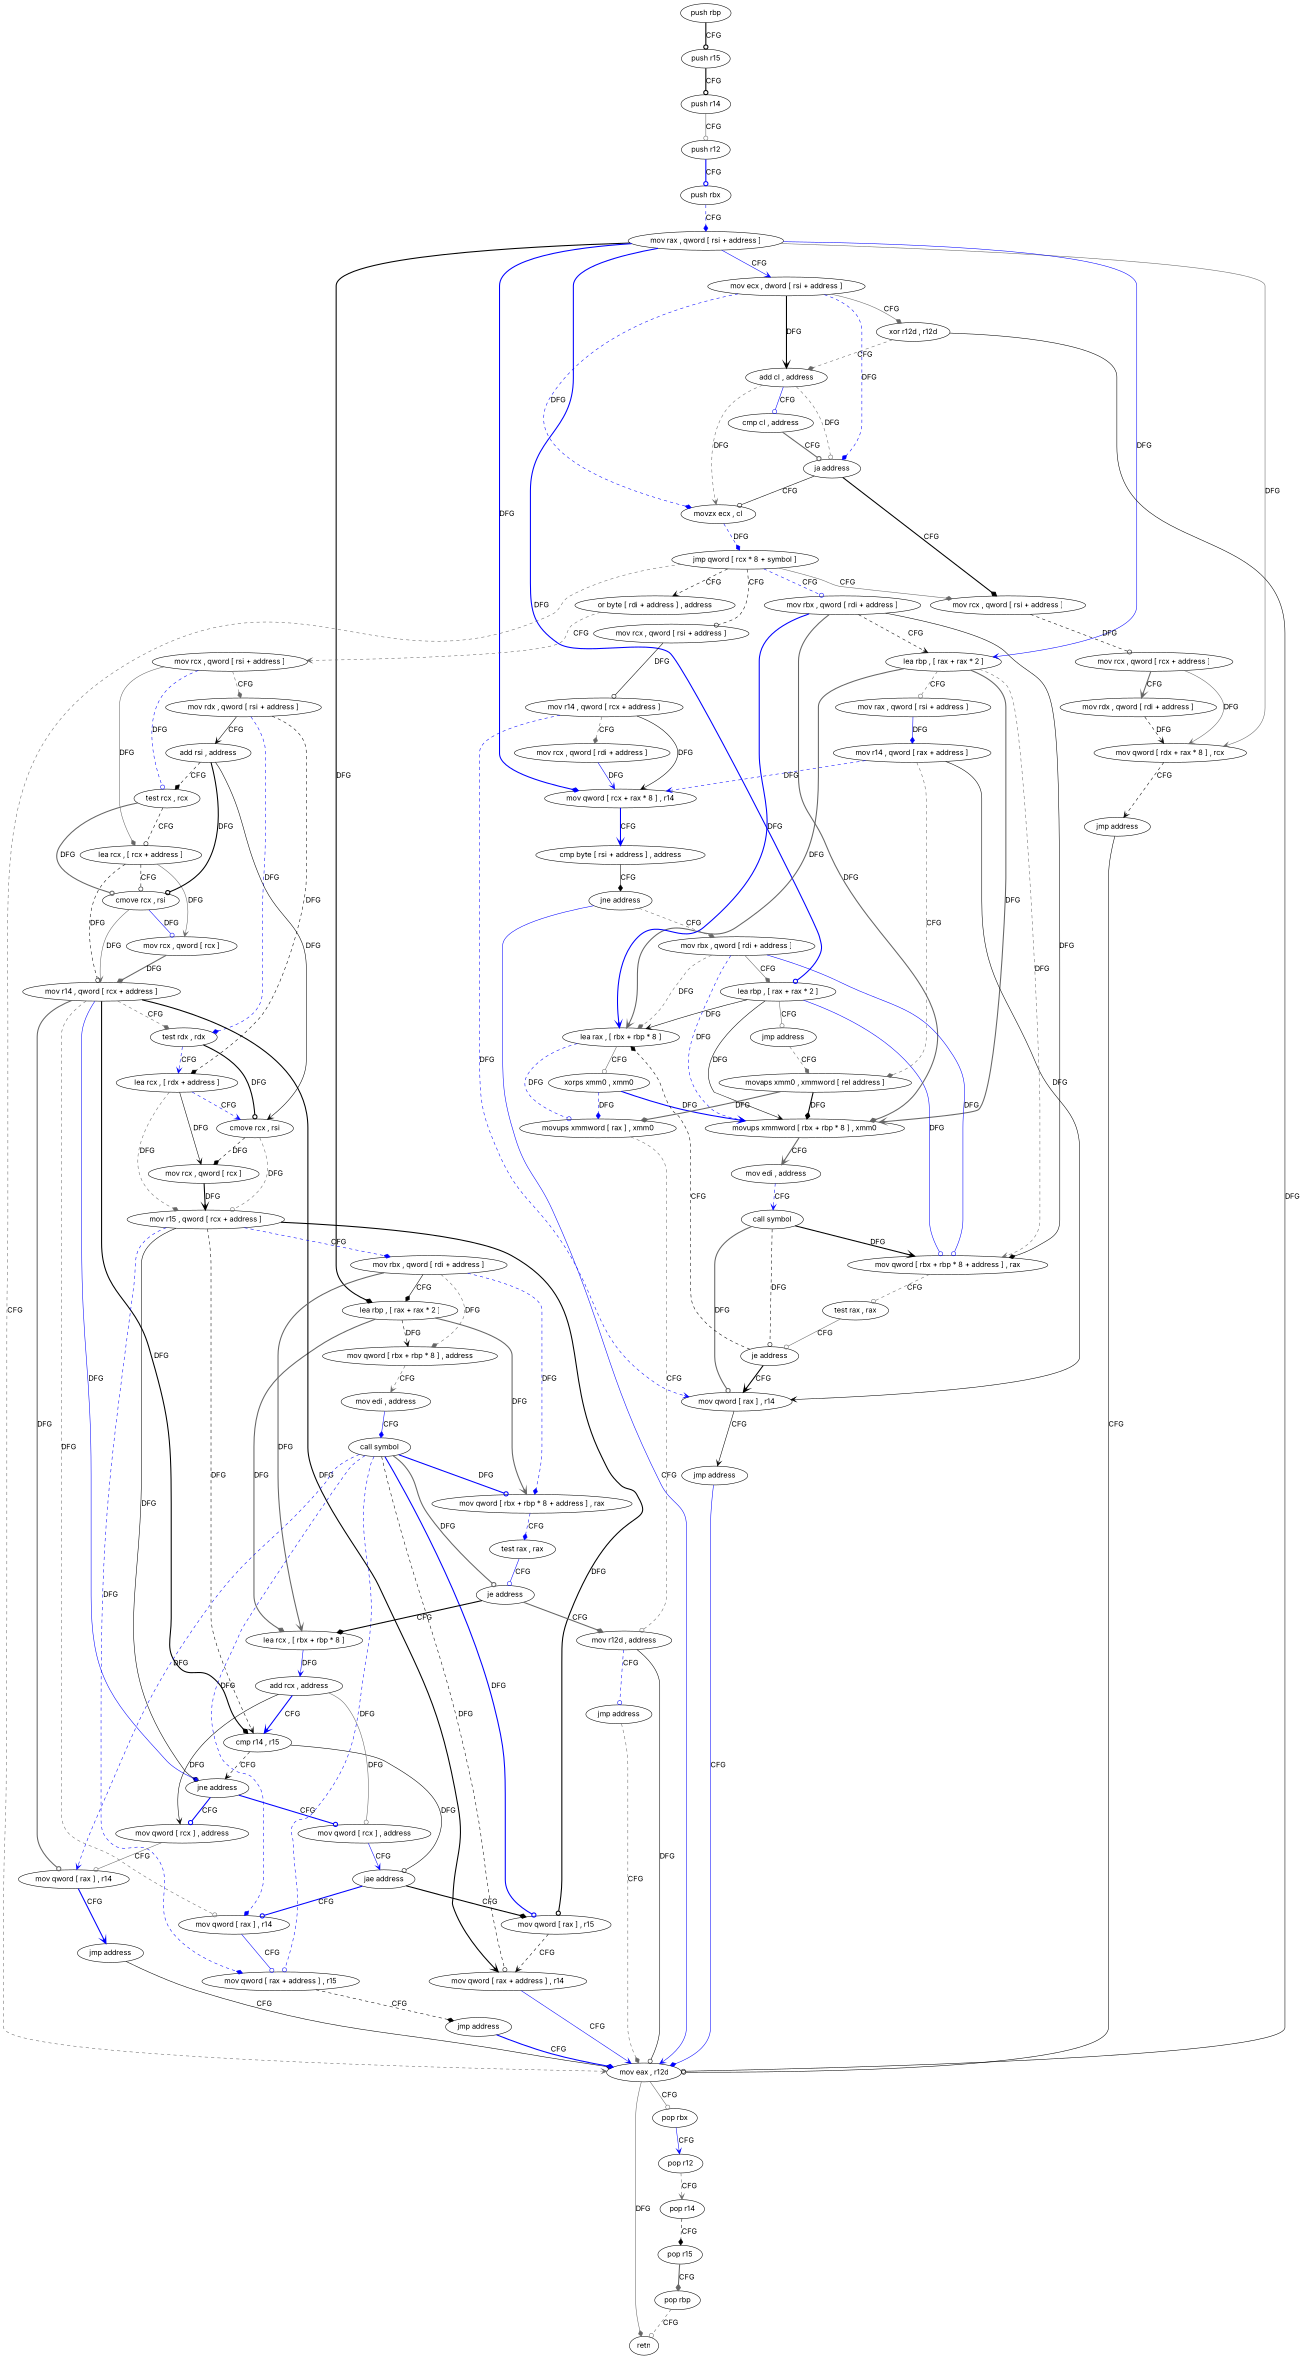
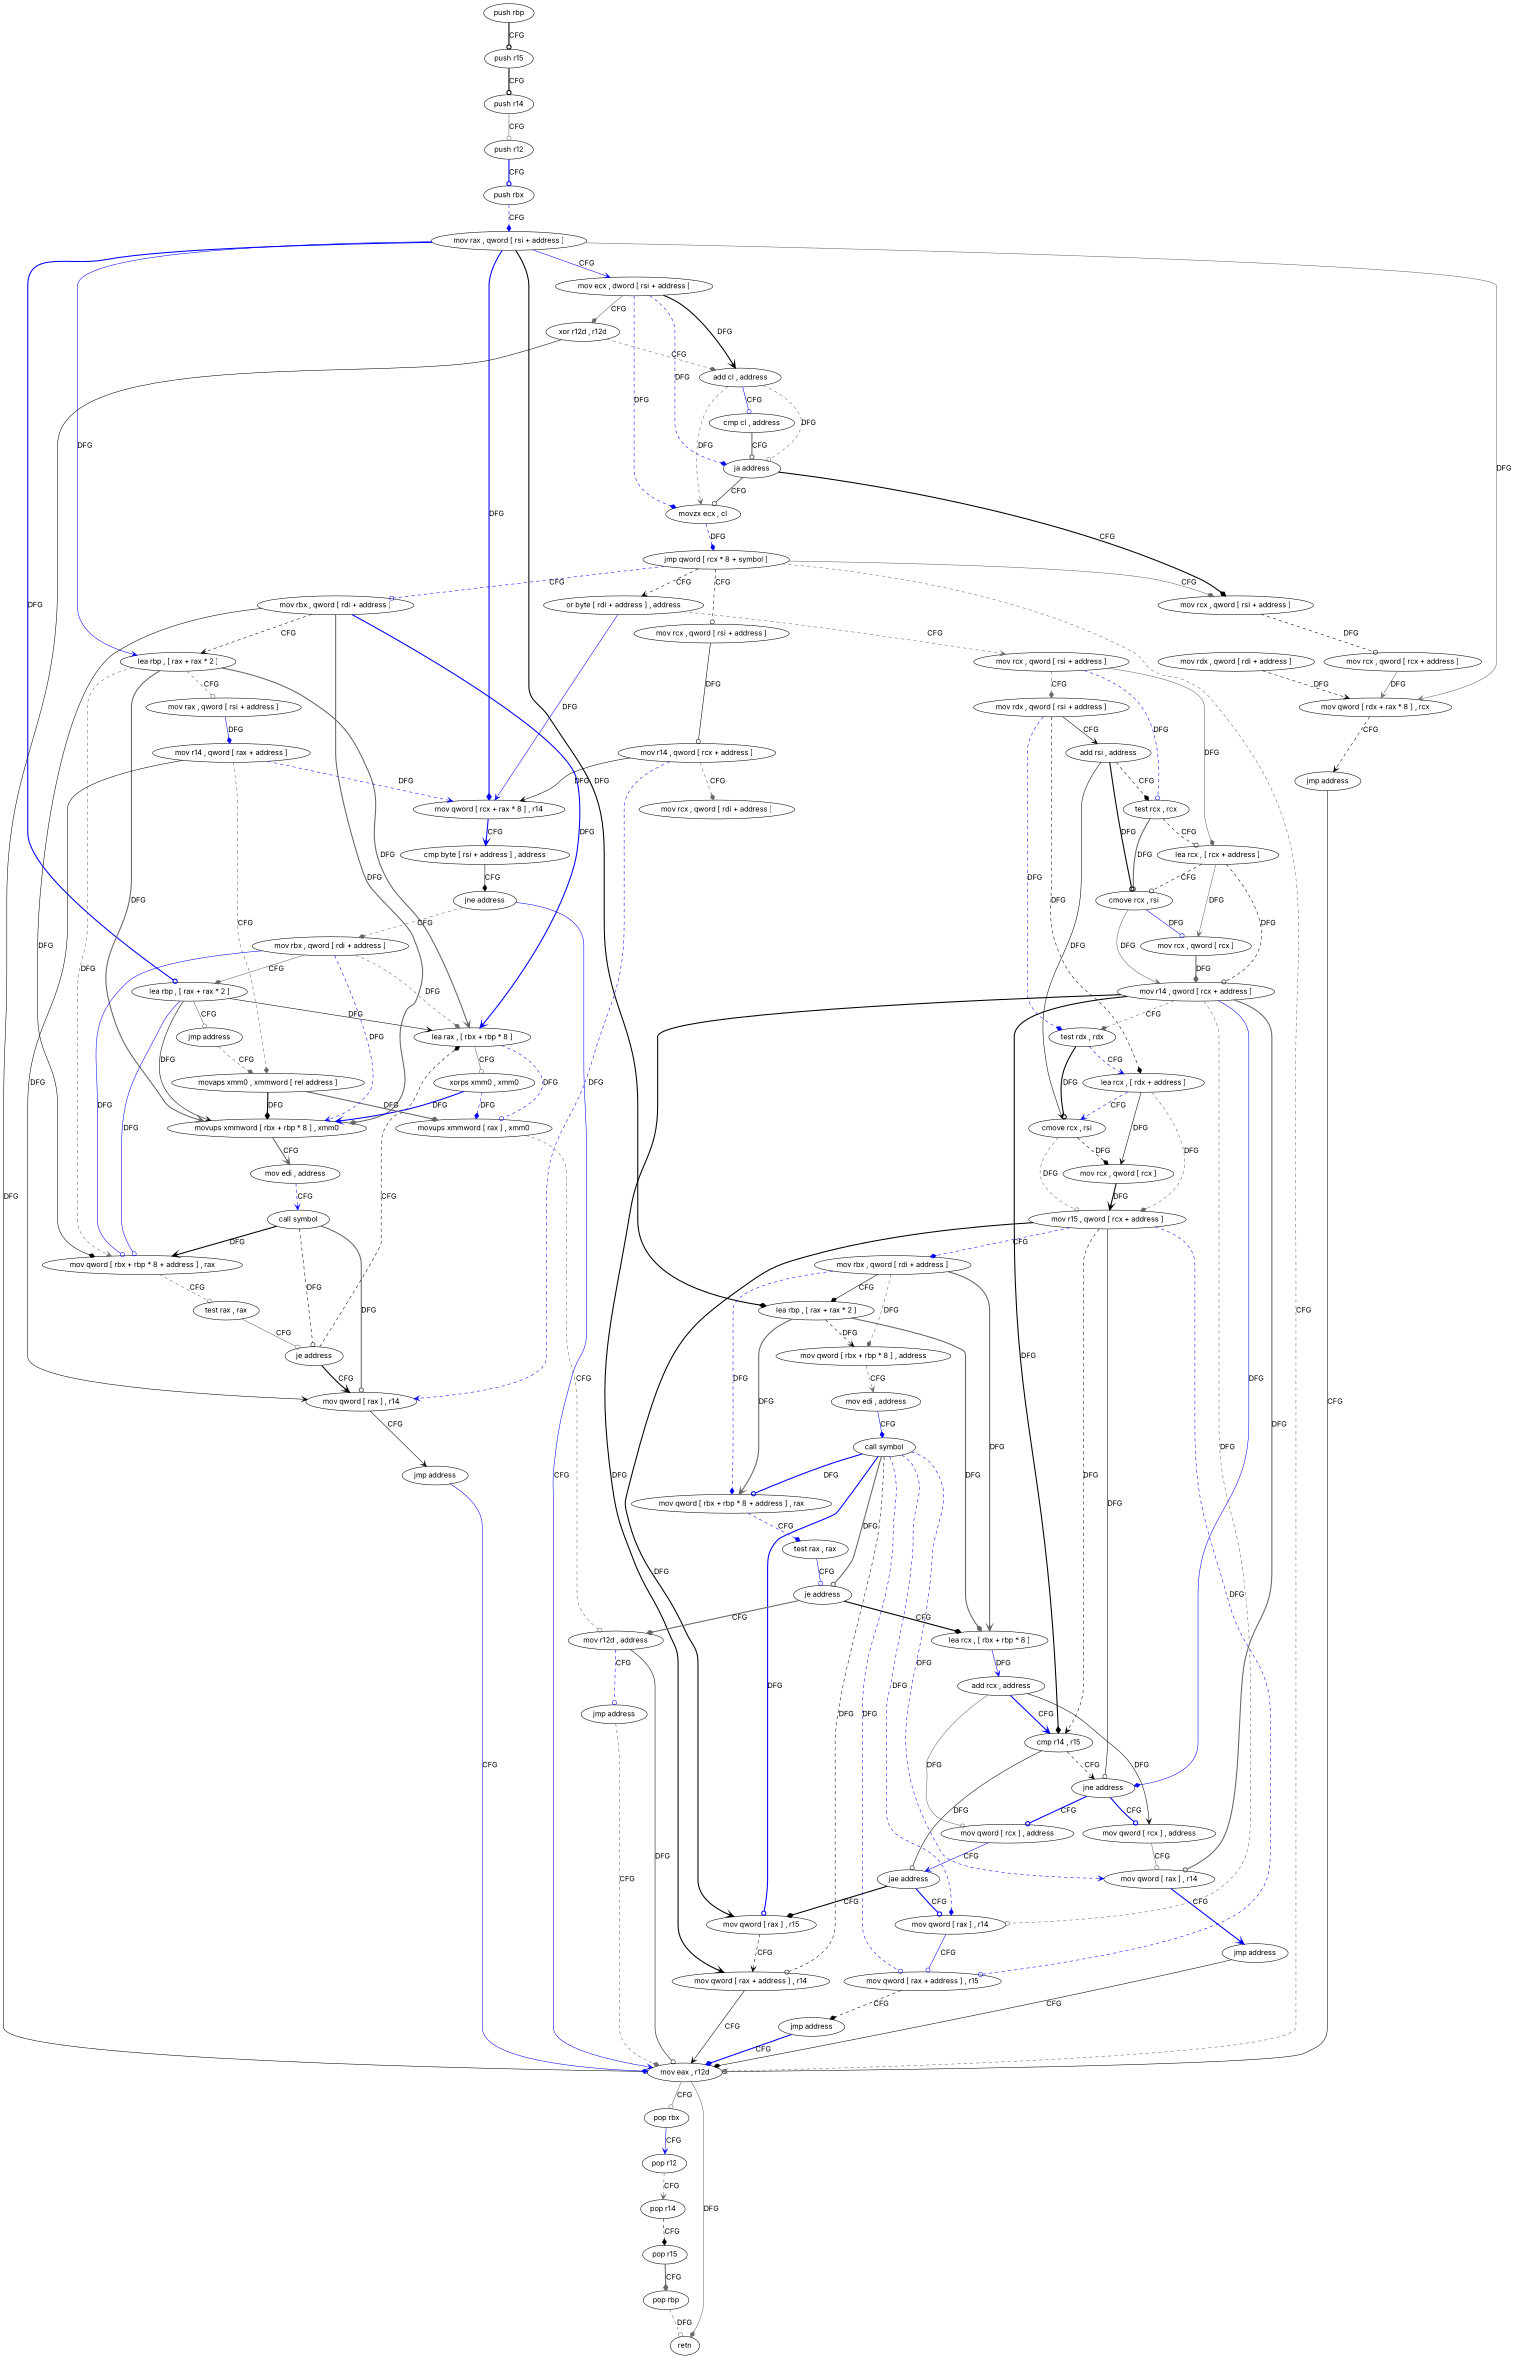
edge "mov rcx , qword [ rcx + address ]" -> "mov rdx , qword [ rdi + address ]": removed, label "CFG"
edge "mov rcx , qword [ rdi + address ]" -> "mov qword [ rcx + rax * 8 ] , r14": now "or byte [ rdi + address ] , address" -> "mov qword [ rcx + rax * 8 ] , r14"
edge "mov r15 , qword [ rcx + address ]" -> "mov qword [ rax ] , r15": arrowhead odot -> vee
edge "mov r15 , qword [ rcx + address ]" -> "mov qword [ rax + address ] , r15": arrowhead diamond -> odot
edge "mov qword [ rax + address ] , r14" -> "mov eax , r12d": color blue -> black
edge "pop rbp" -> "retn": label "CFG" -> "DFG"
